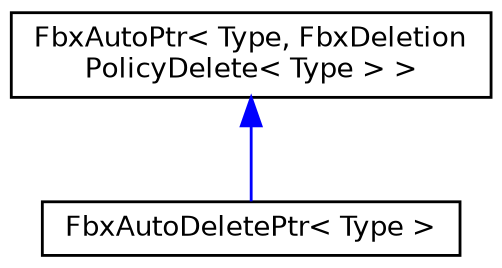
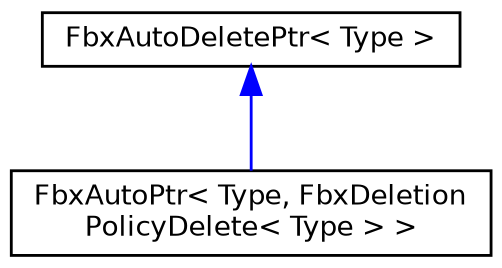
edge "FbxAutoDeletePtr< Type >" -> "FbxAutoPtr< Type, FbxDeletion PolicyDelete< Type > >": reversed
